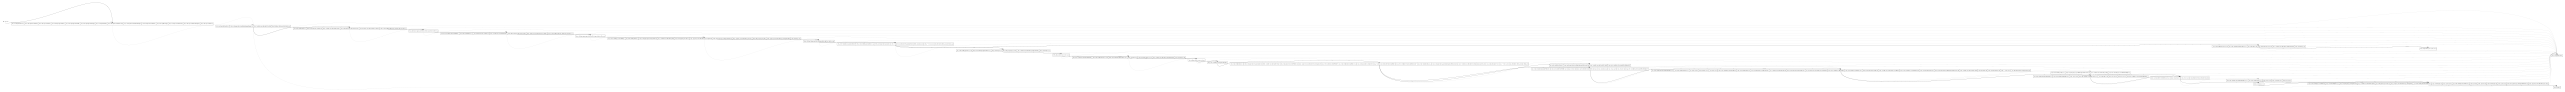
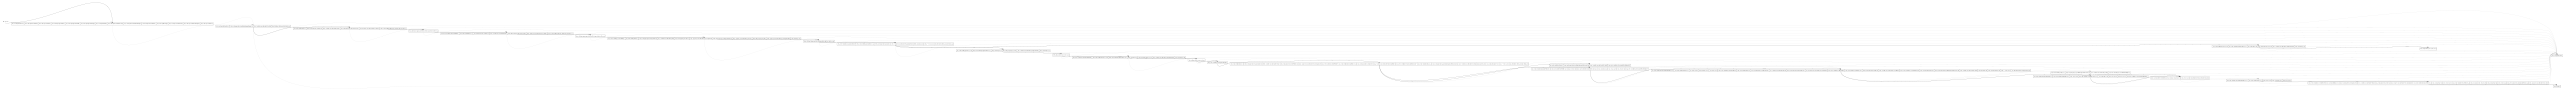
node "6969: constant[0.0,v50]": removed
